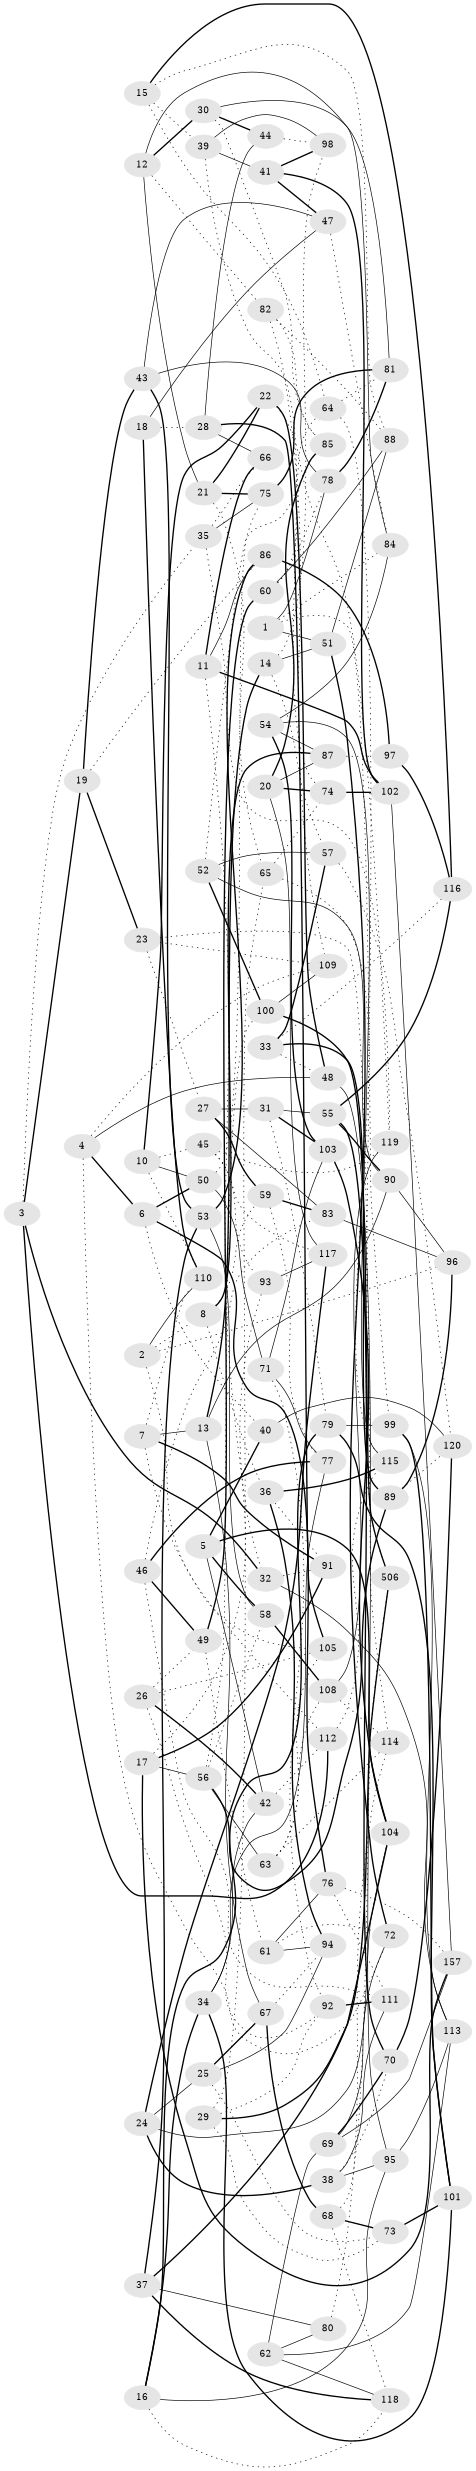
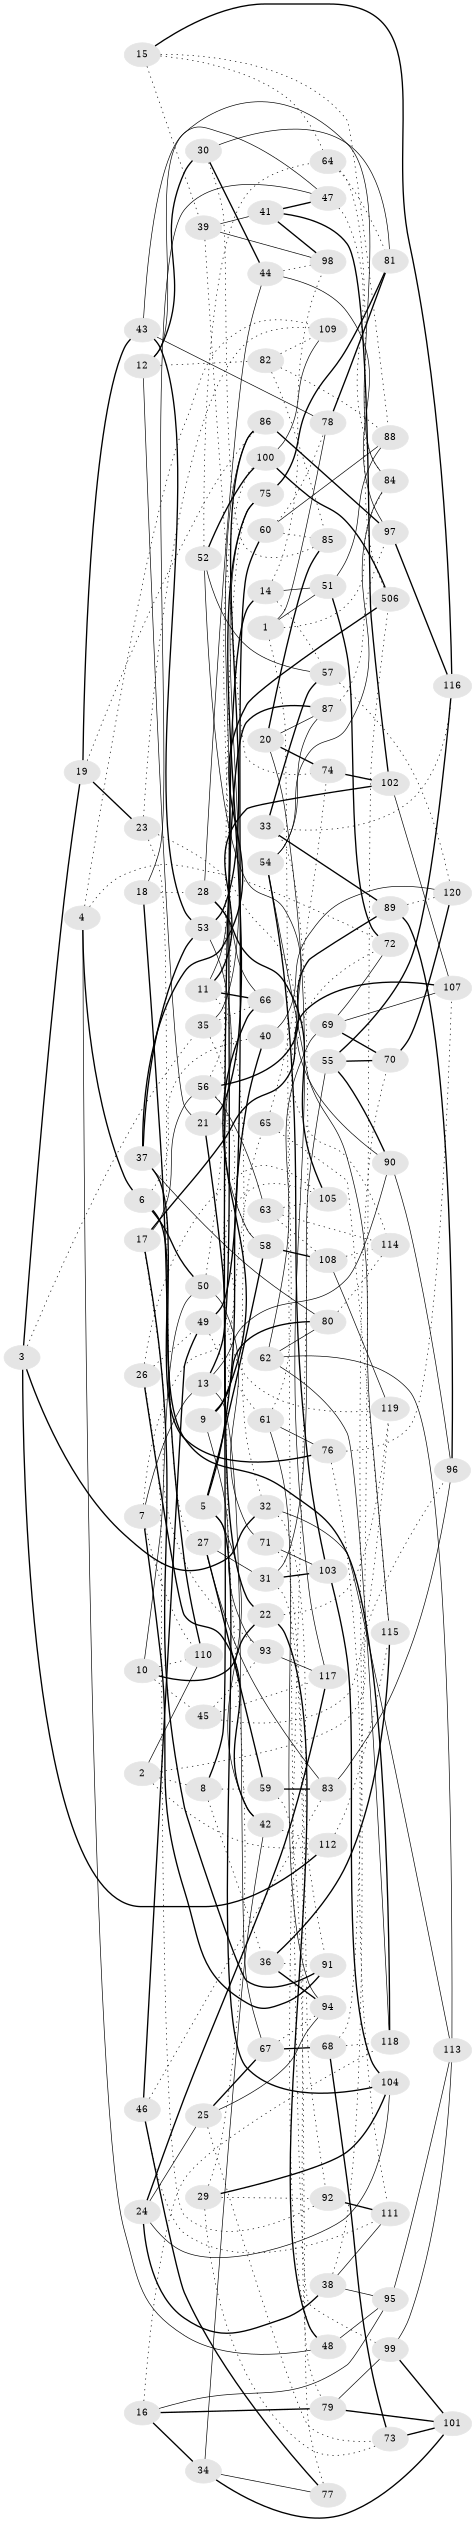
edge "44" -- "97": added
edge "71" -- "77": removed
node "9": added
node "157": label "157" -> "107"
